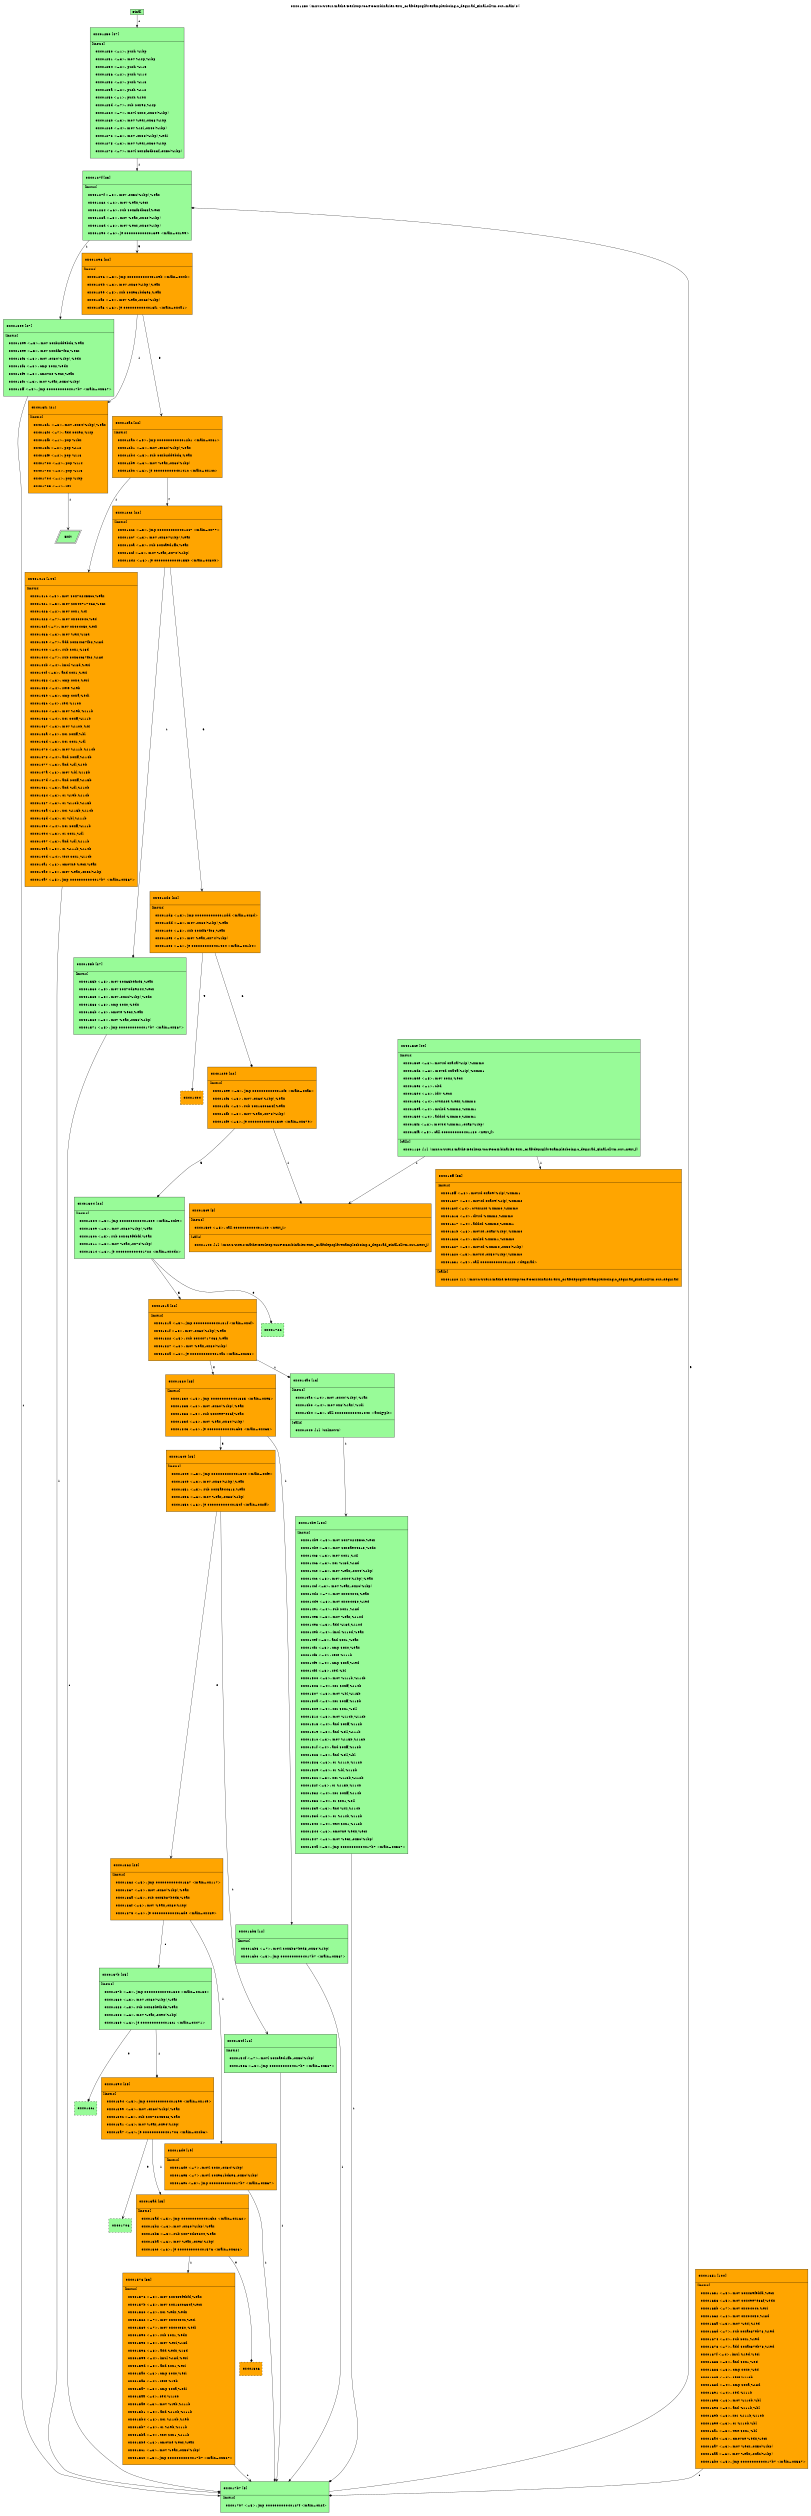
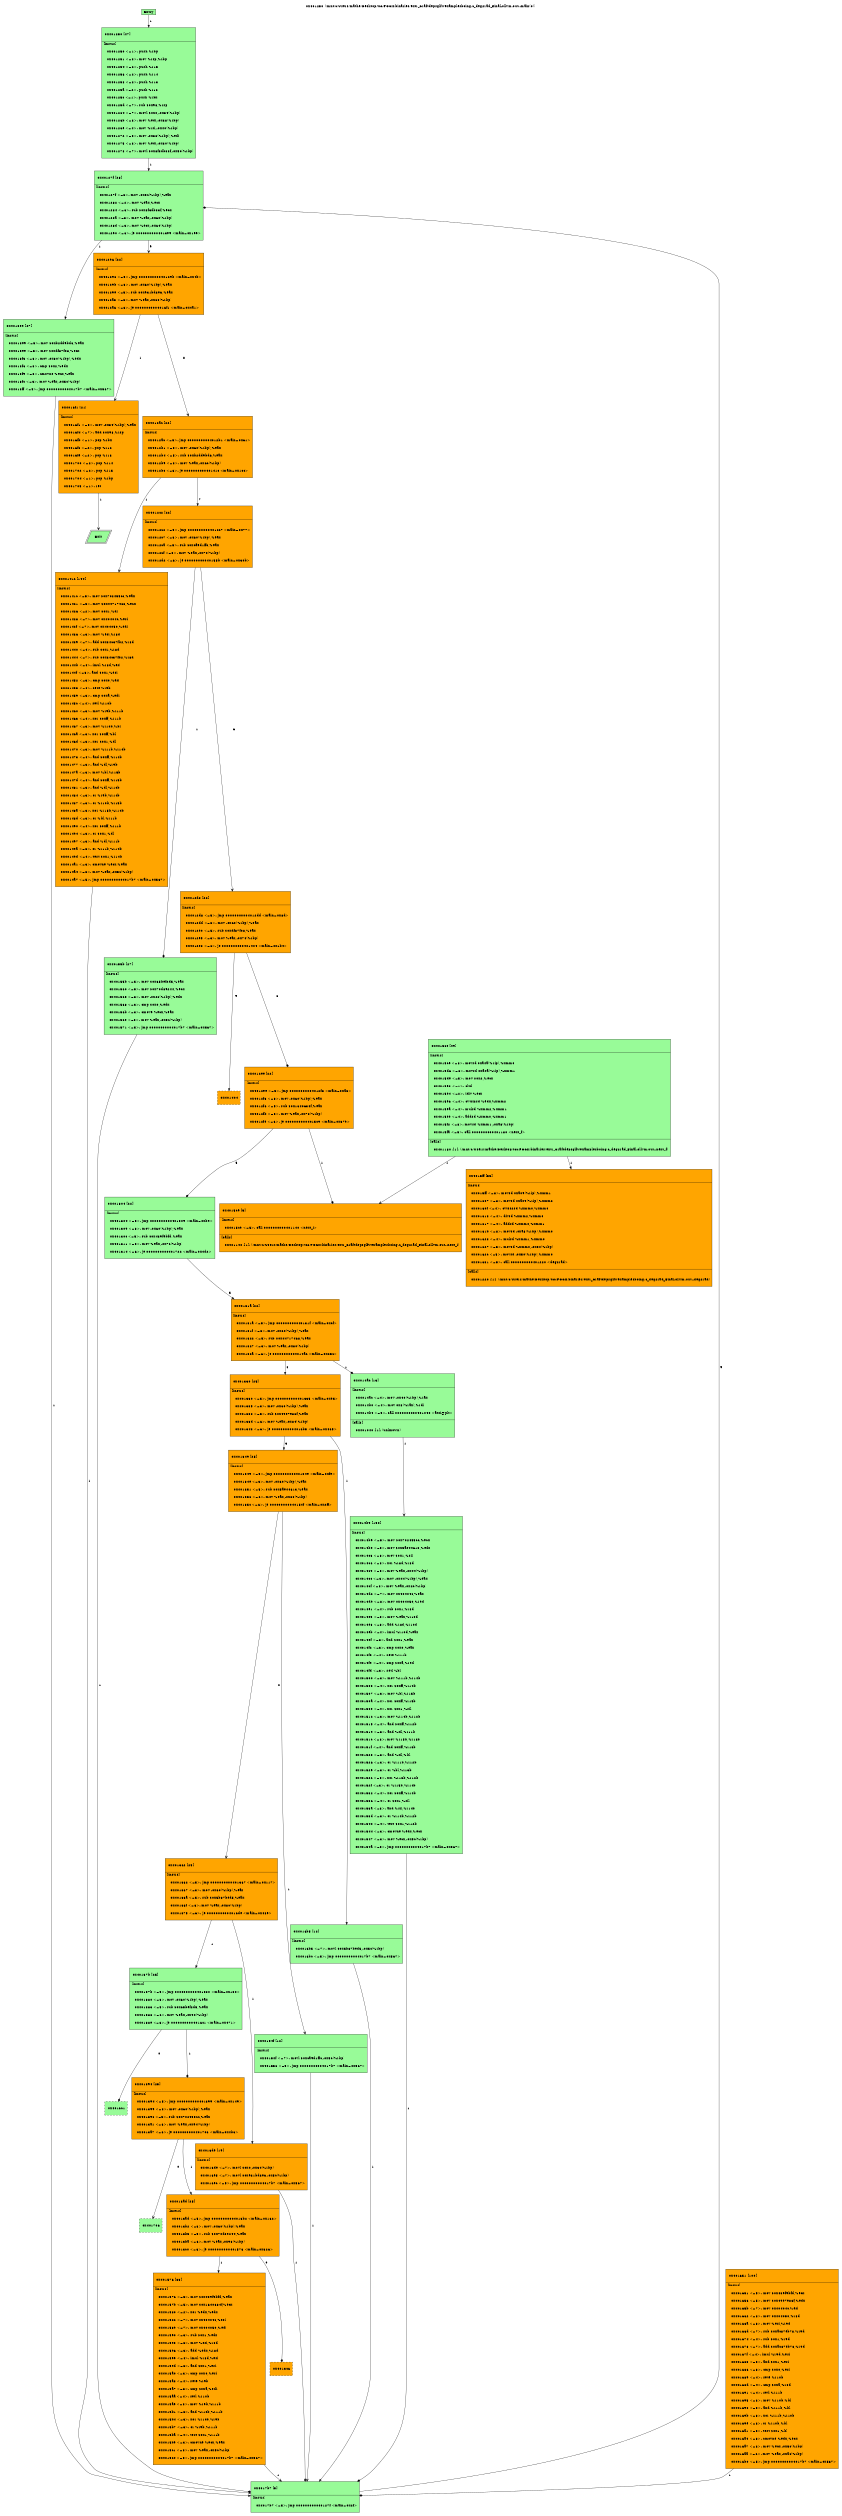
node "Final": label "Final" -> "Entry"
node "0x401722": removed
